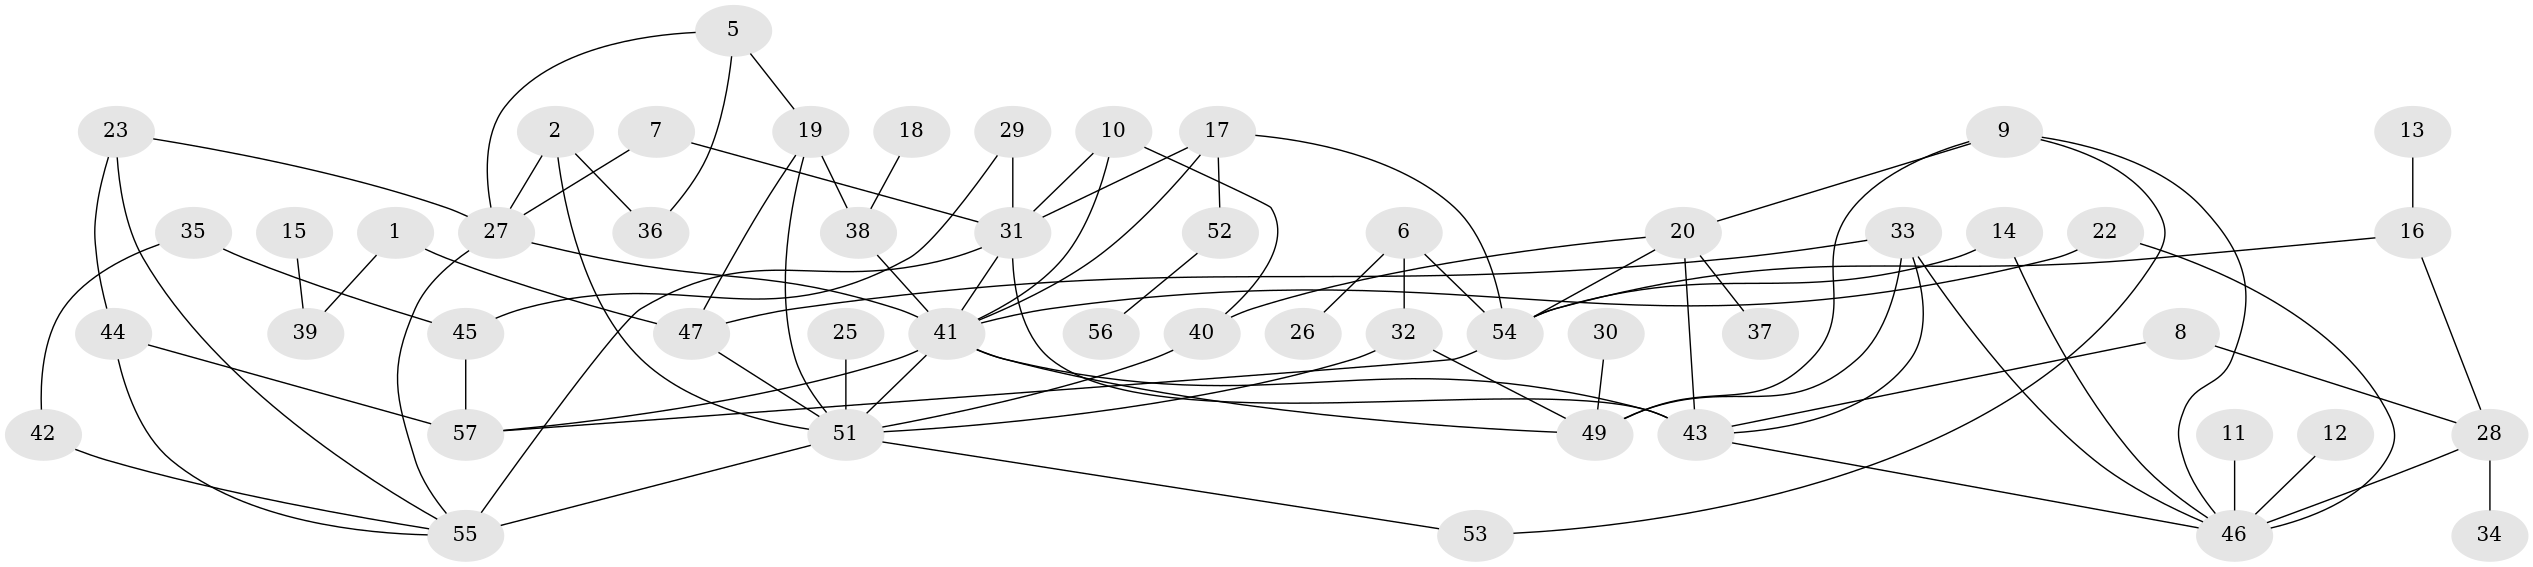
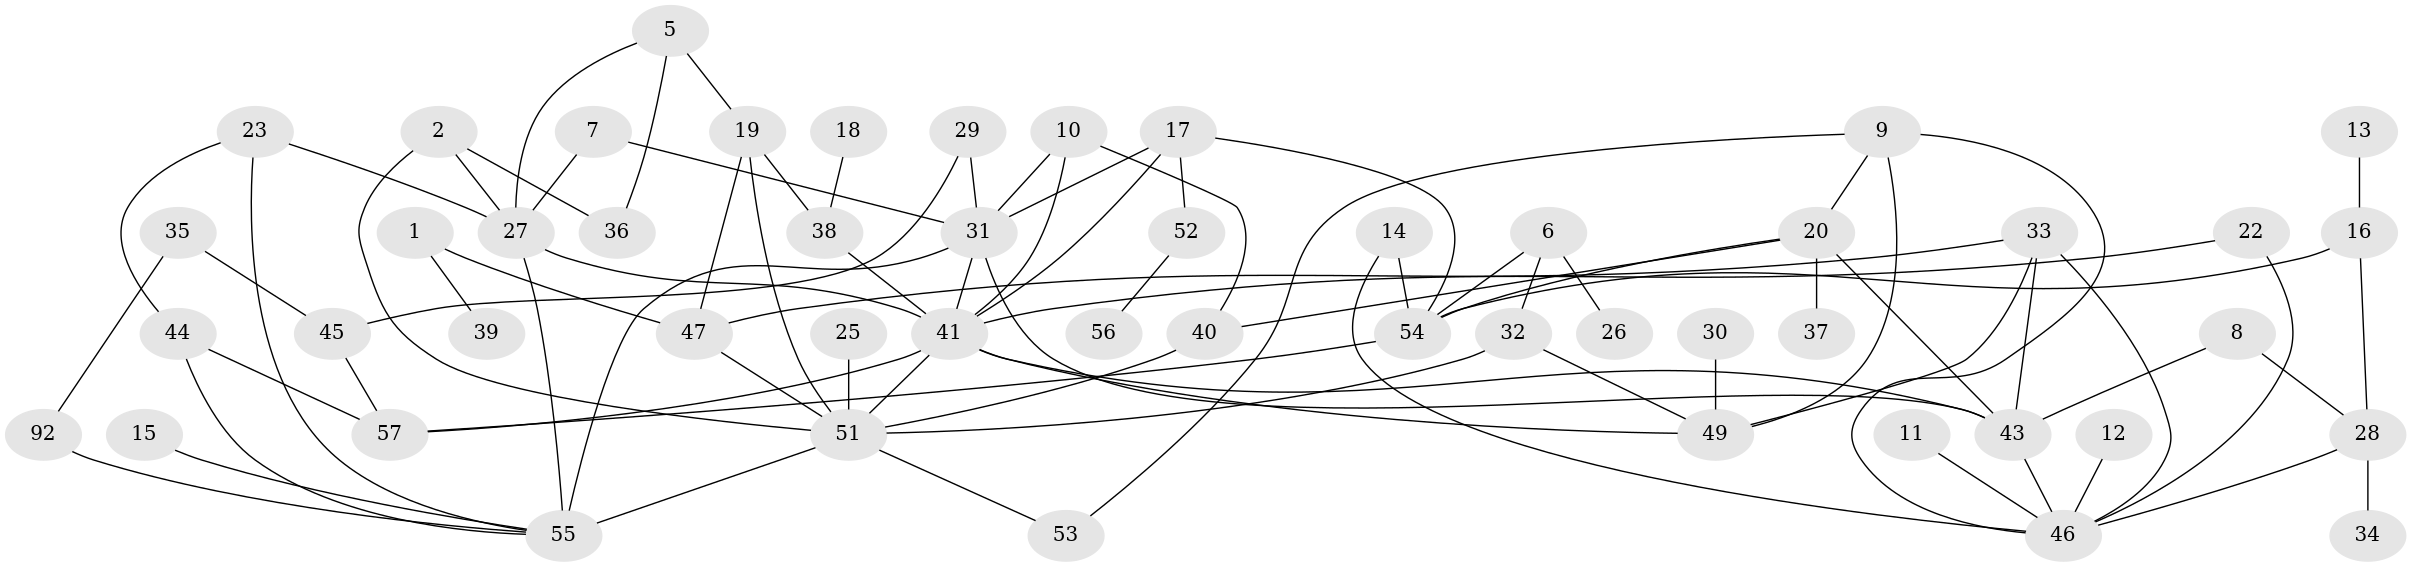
edge "15" -- "39": now "15" -- "55"
node "42": label "42" -> "92"
